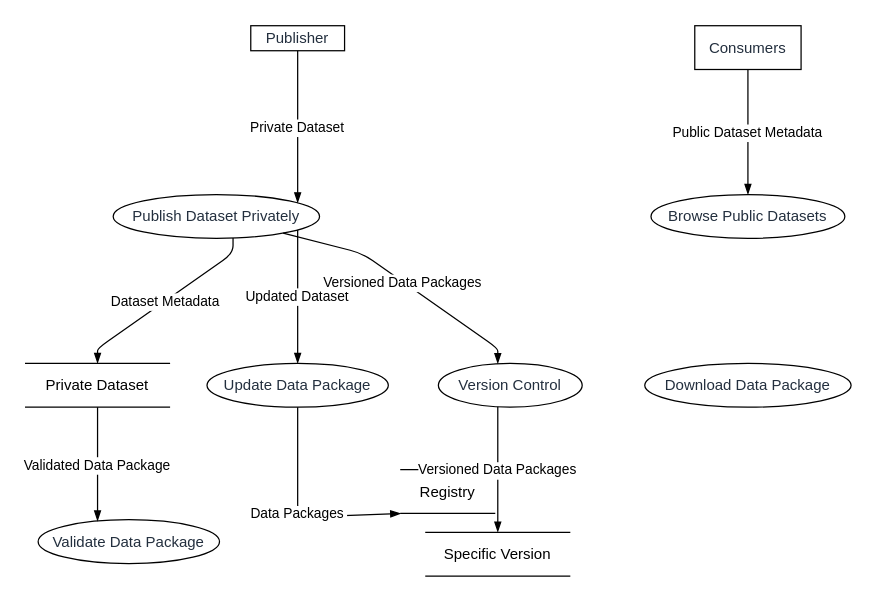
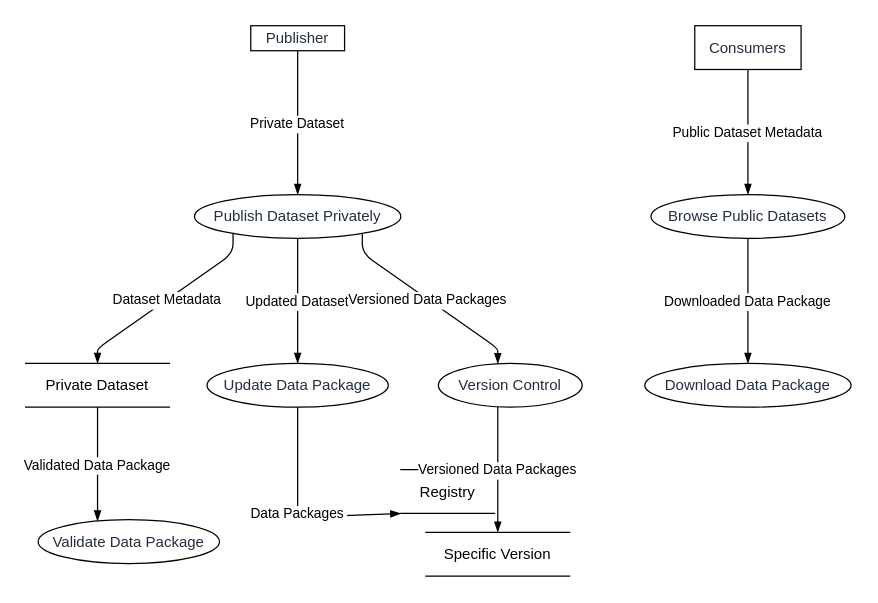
node "Publish Dataset Privately": moved (216, 216) -> (298, 216)
edge "Browse Public Datasets" -> "Download Data Package": added, label "Downloaded Data Package"
